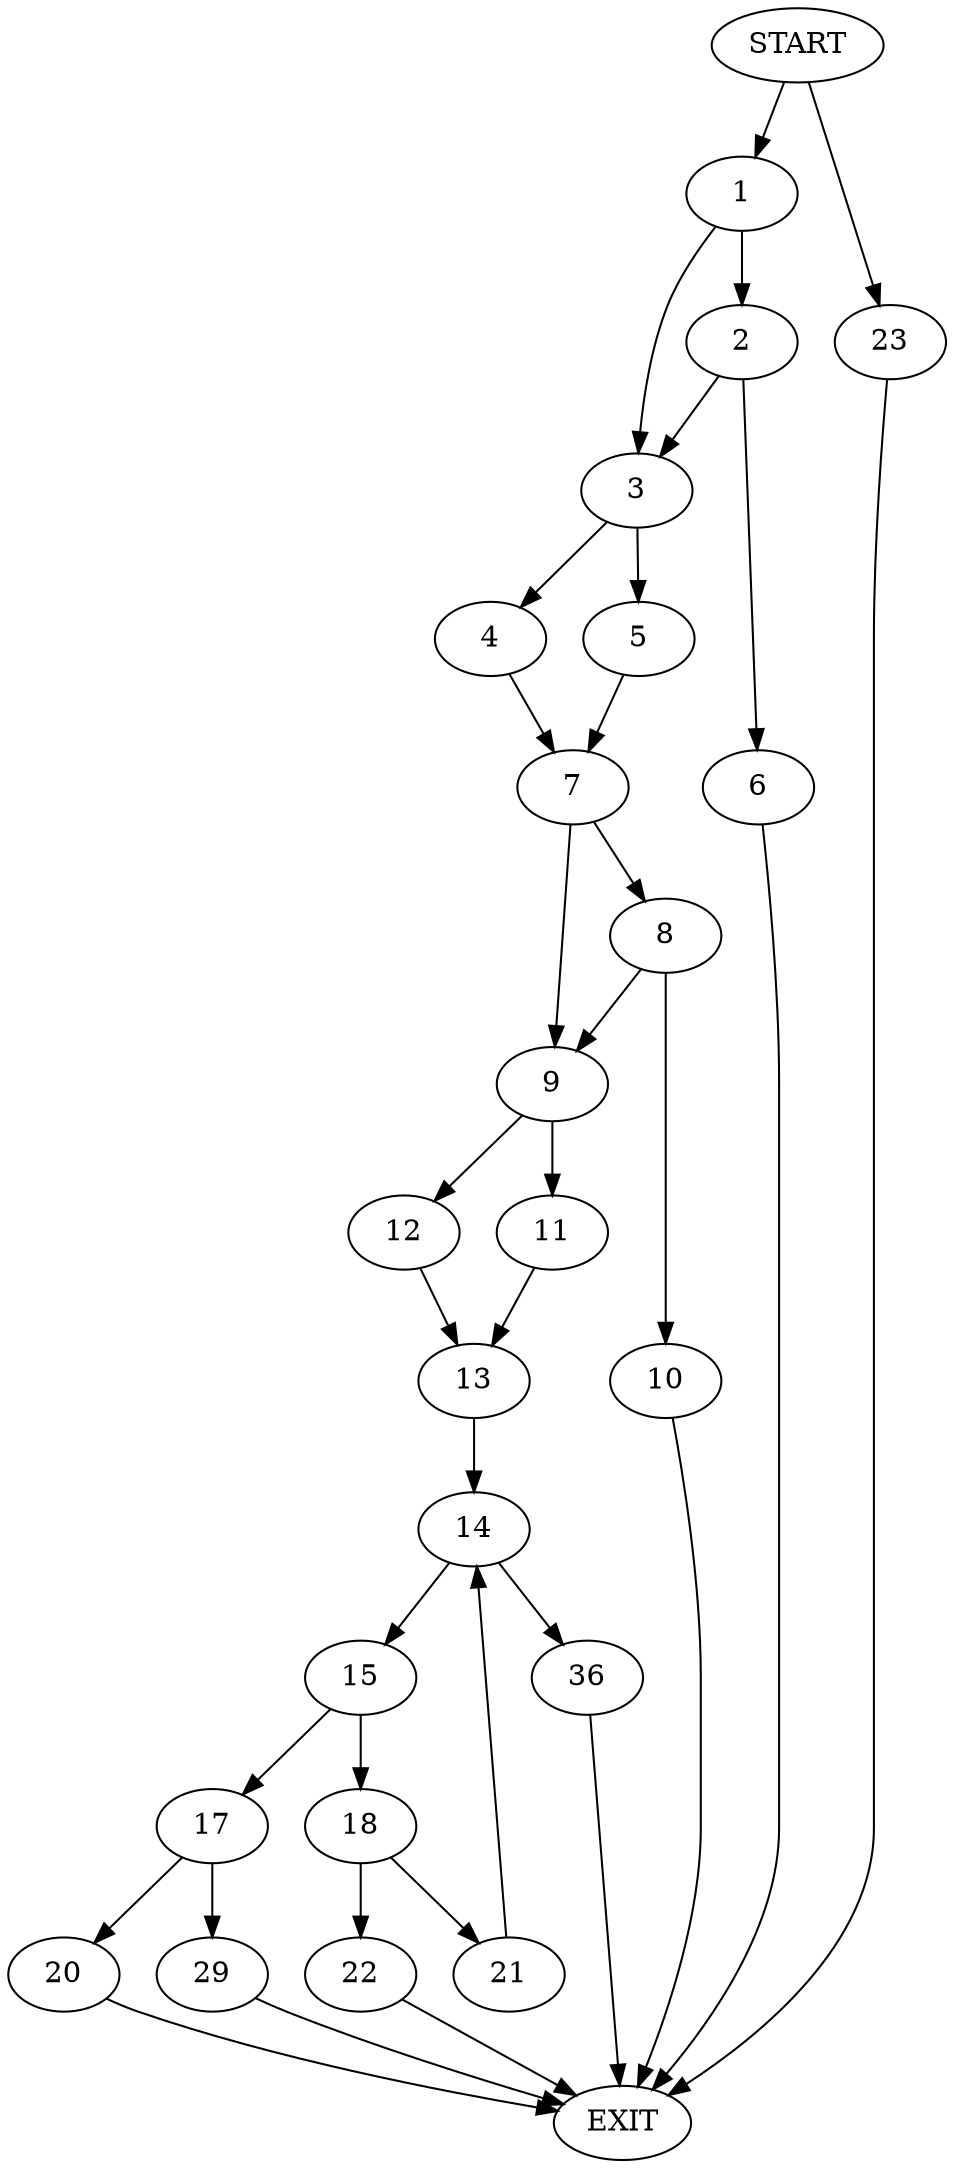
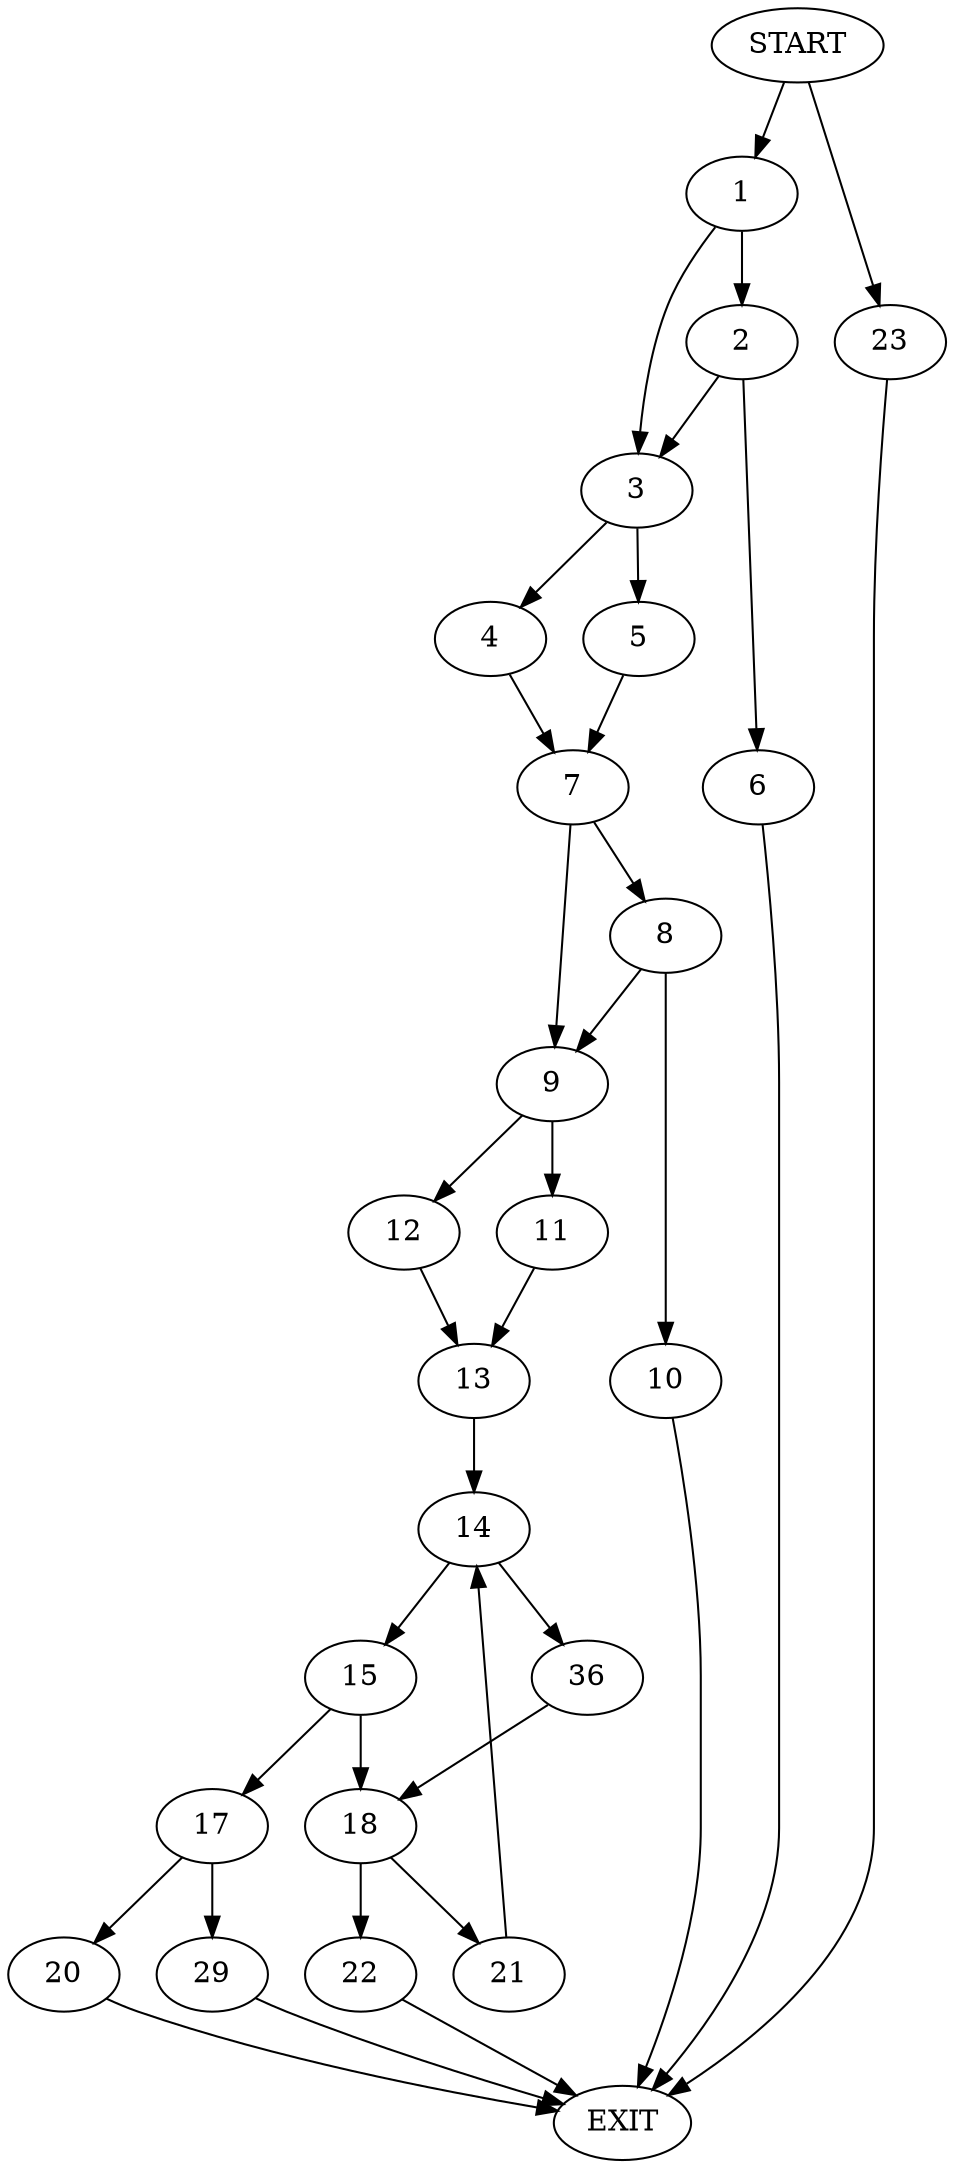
edge "36" -> "EXIT": now "36" -> "18"
